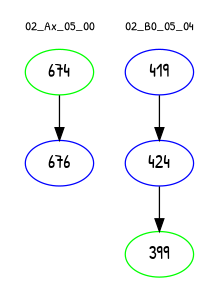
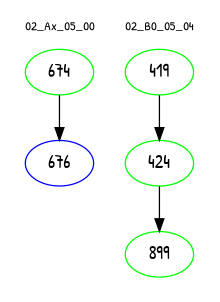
node "419": color blue -> green
node "424": color blue -> green
node "399": label "399" -> "899"
